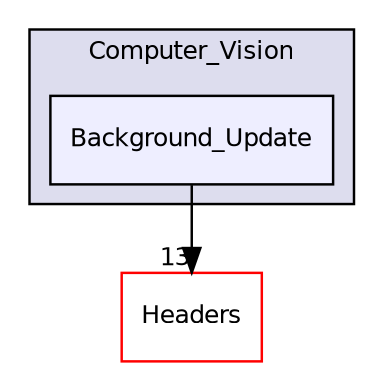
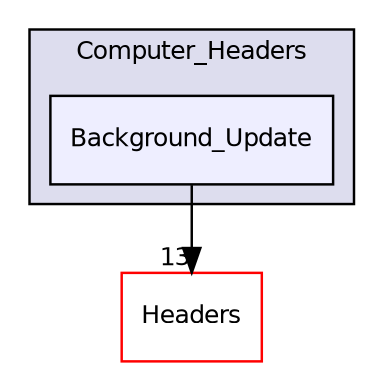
cluster "Computer_Vision": label "Computer_Vision" -> "Computer_Headers"
